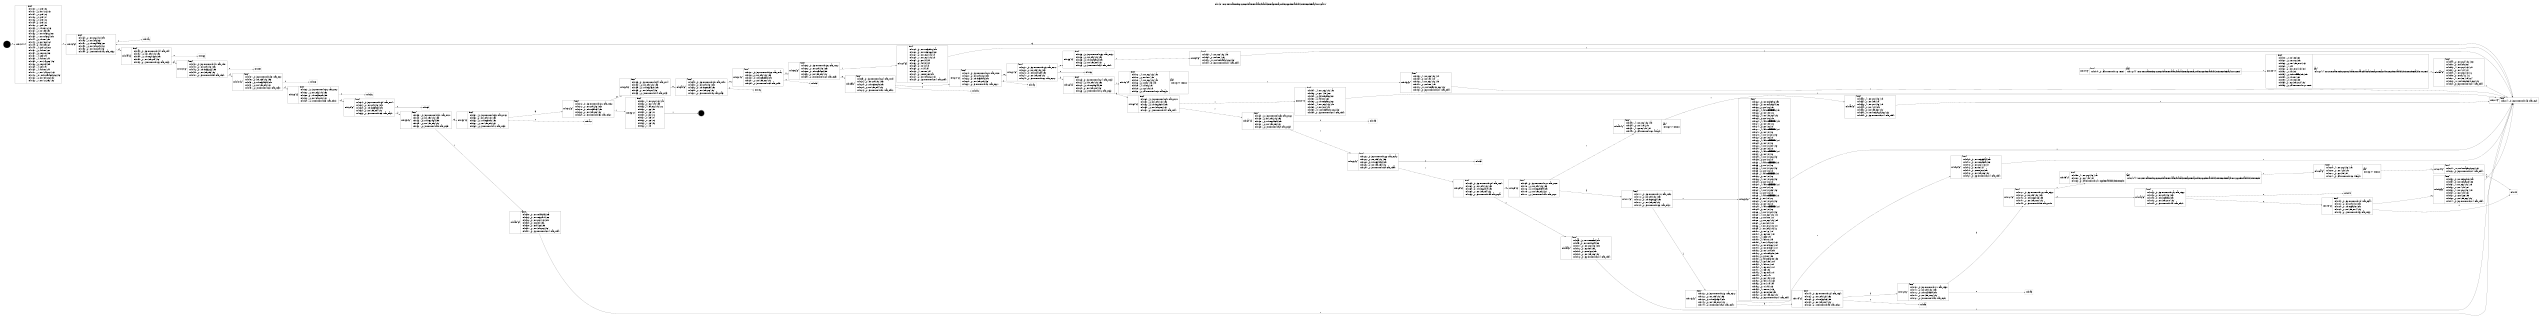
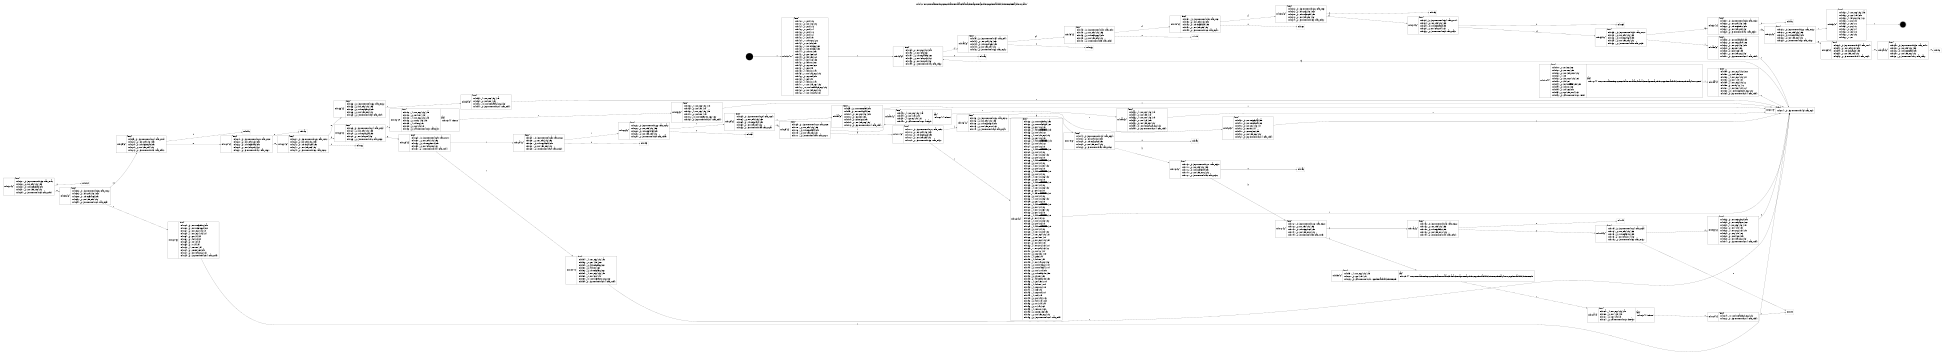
node "0x401b79 [5]": removed
edge "0x4015ab [28]" -> "0x4015c7 [28]": removed, label "11"
